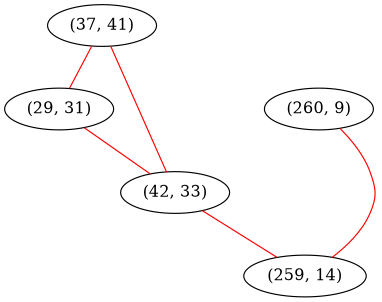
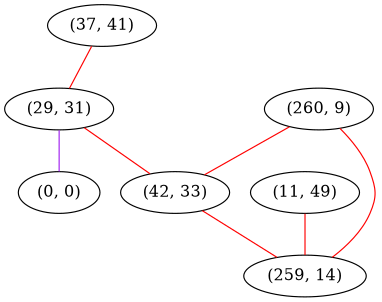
edge "(37, 41)" -- "(42, 33)": now "(260, 9)" -- "(42, 33)"
node "(0, 0)": added
node "(11, 49)": added
